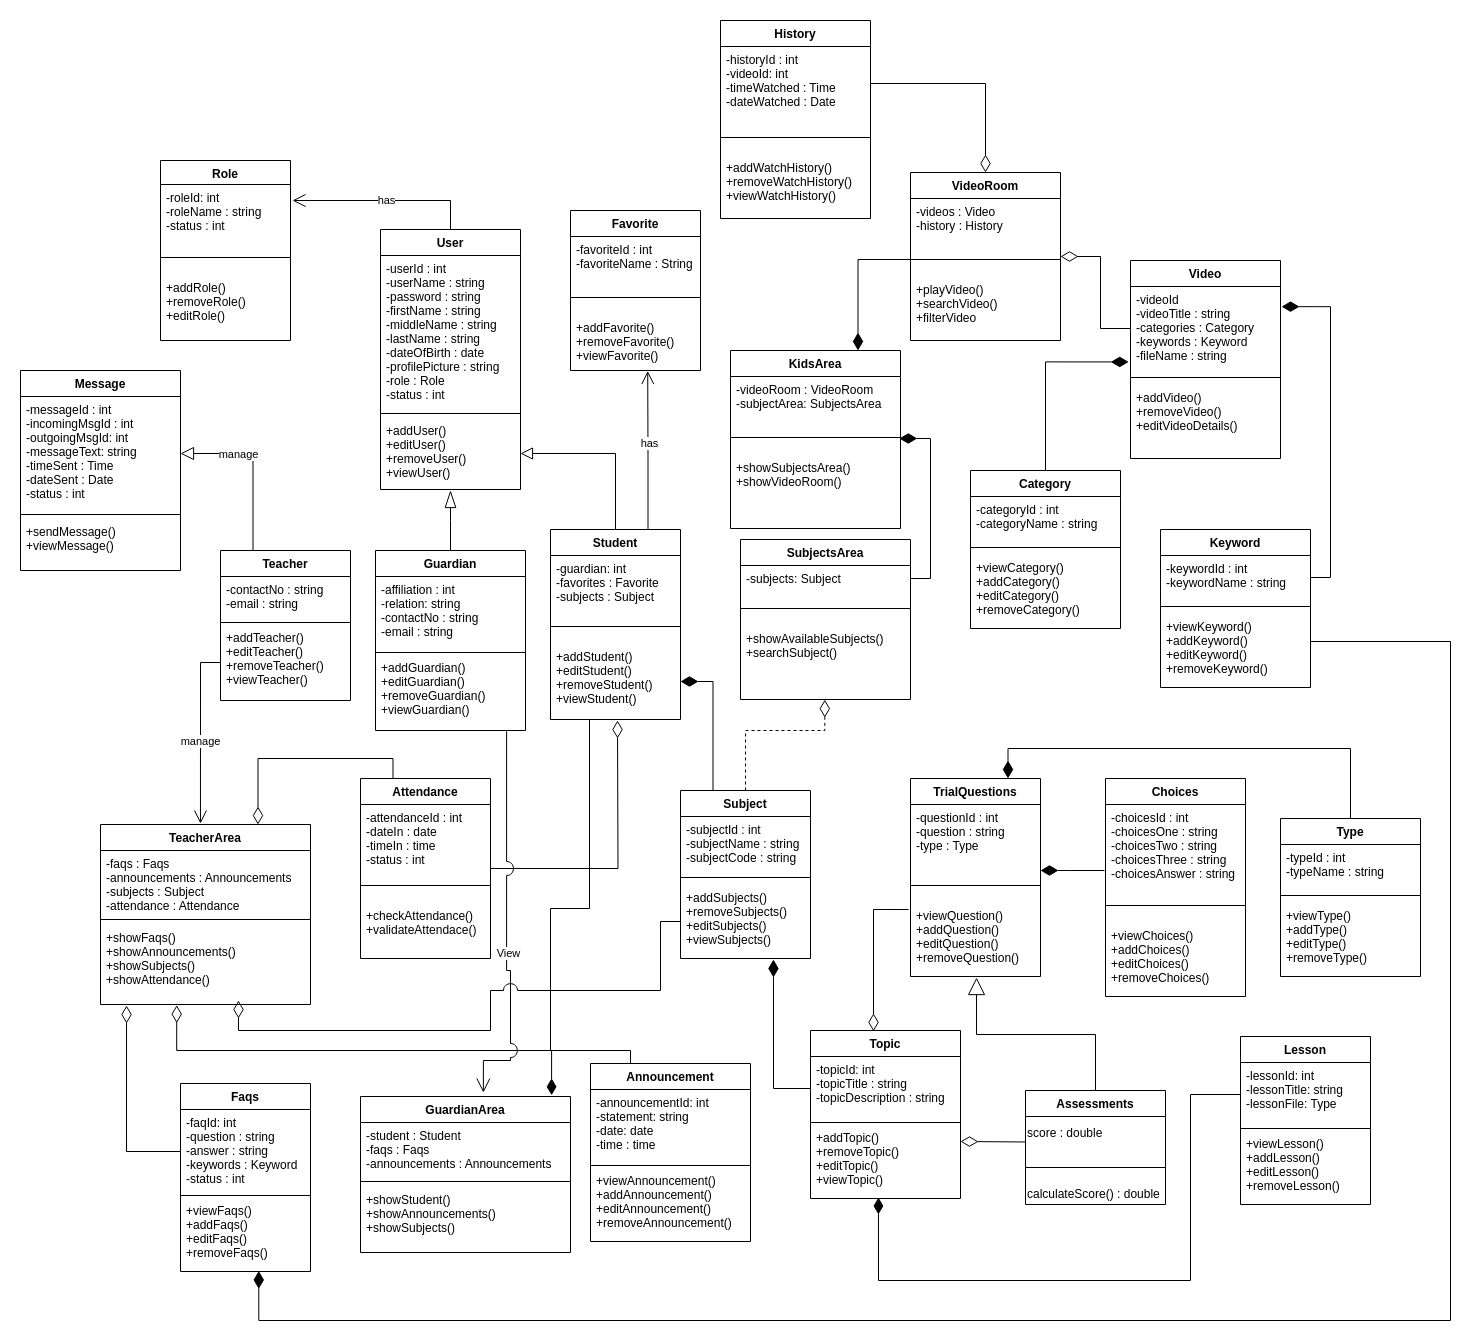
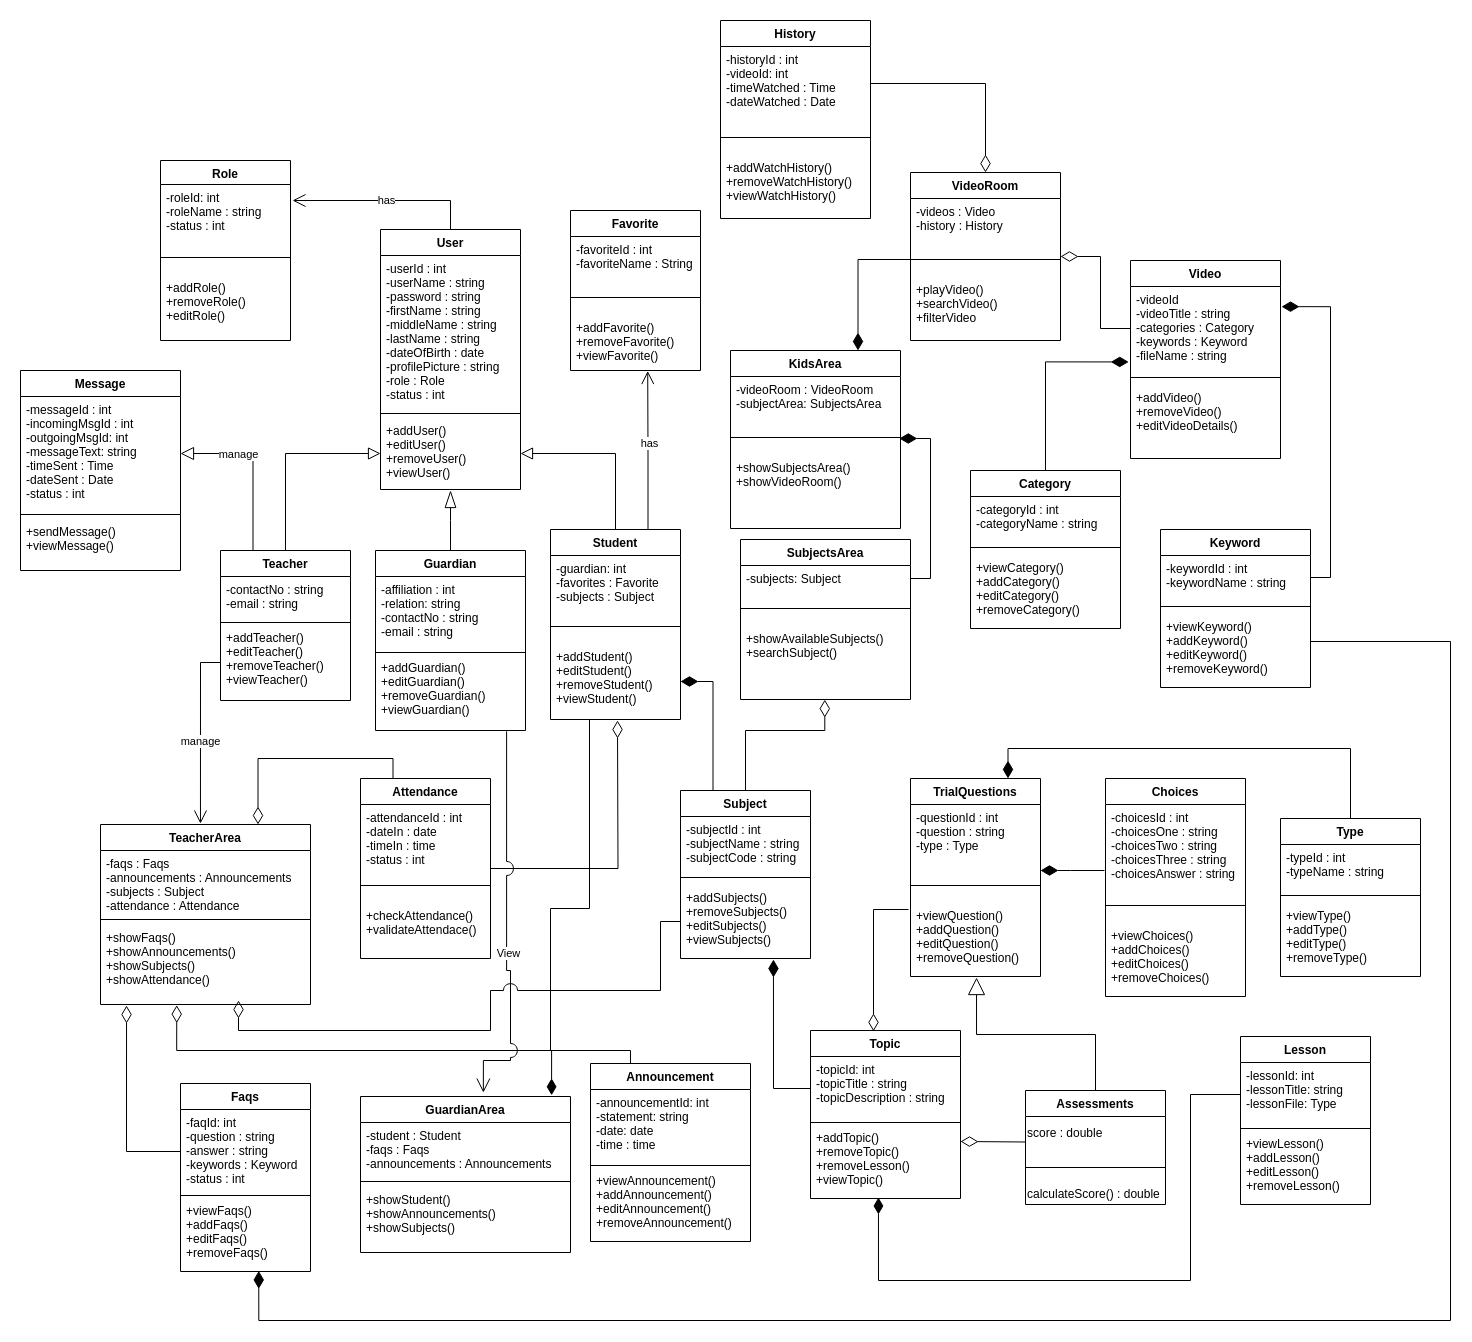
edge "Teacher" -> "+addUser() +editUser() +removeUser() +viewUser()": added
edge "Subject" -> "+showAvailableSubjects() +searchSubject()": style dashed -> solid
node "+addTopic() +removeTopic() +editTopic() +viewTopic()": label "+addTopic() +removeTopic() +editTopic() +viewTopic()" -> "+addTopic() +removeTopic() +removeLesson() +viewTopic()"
